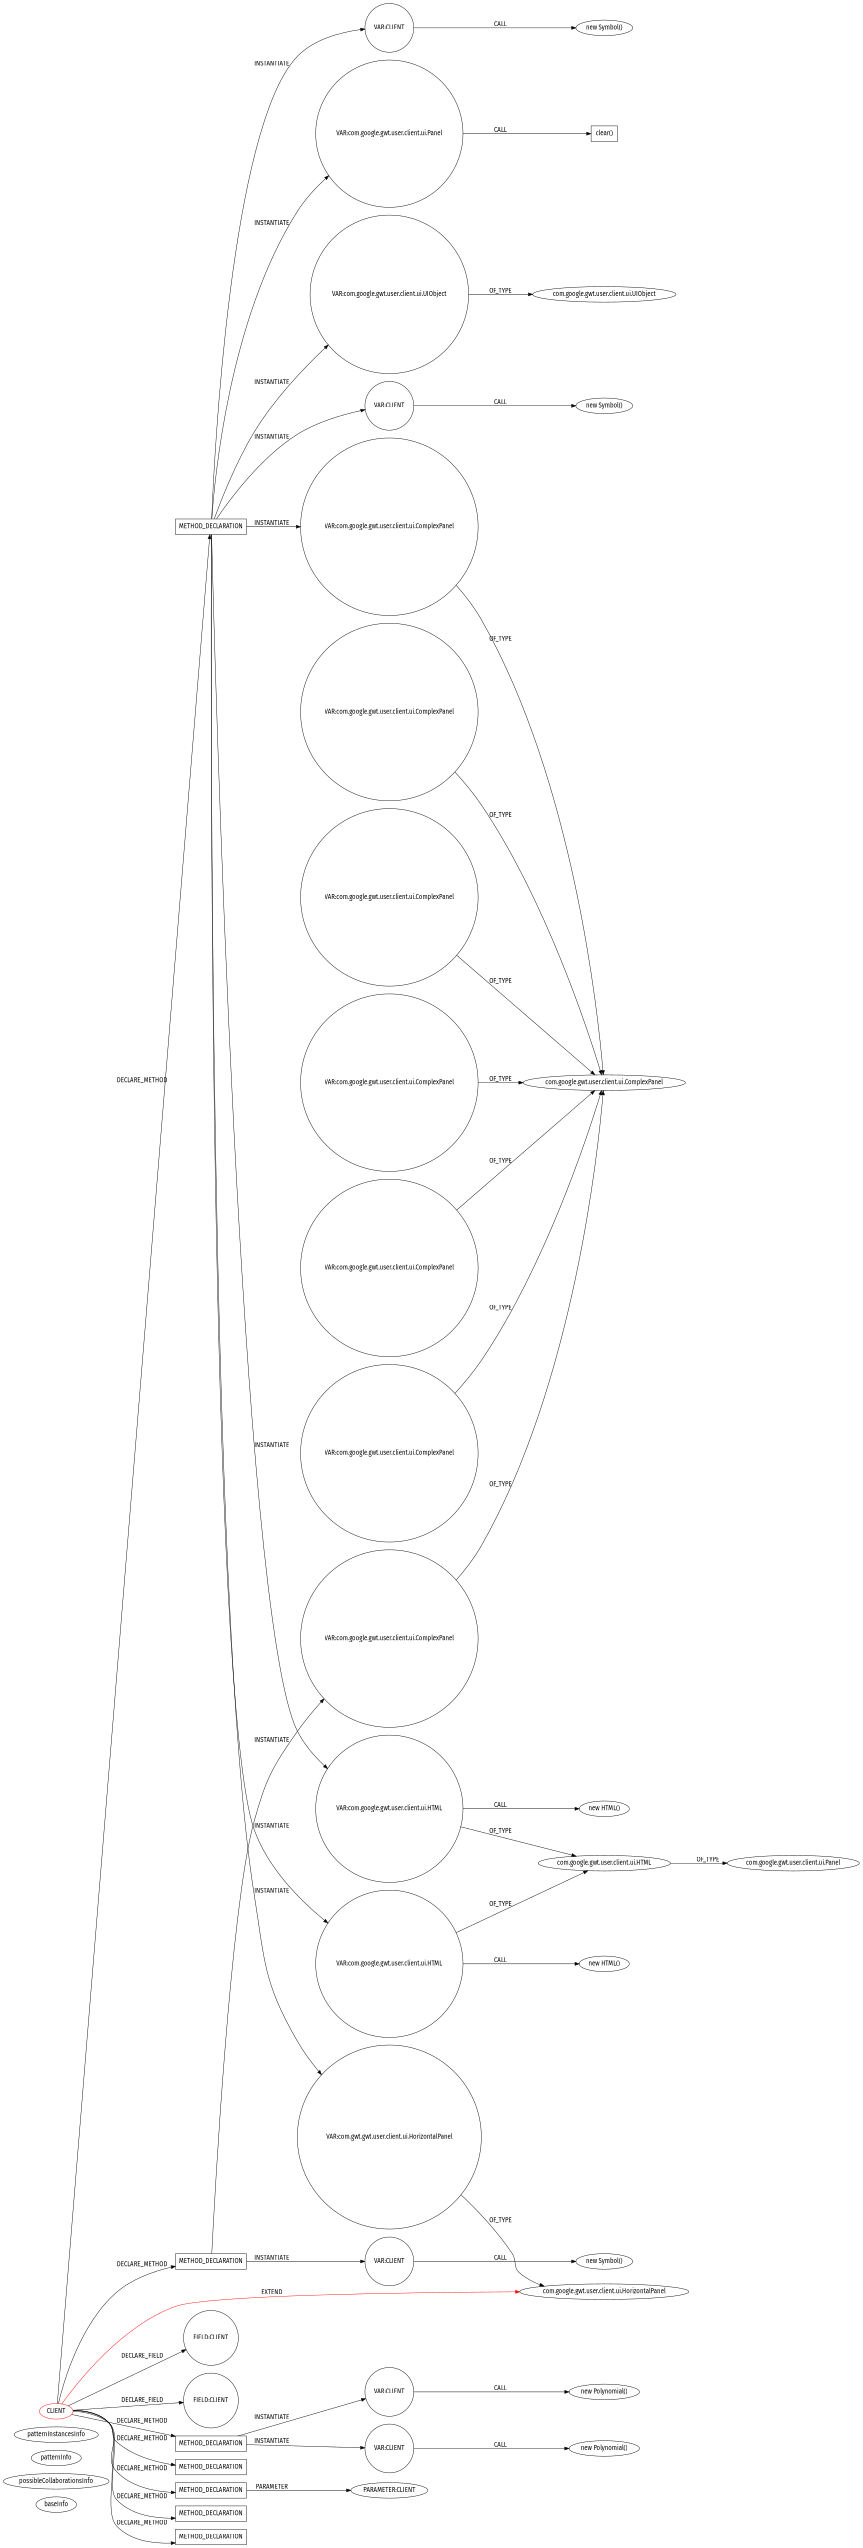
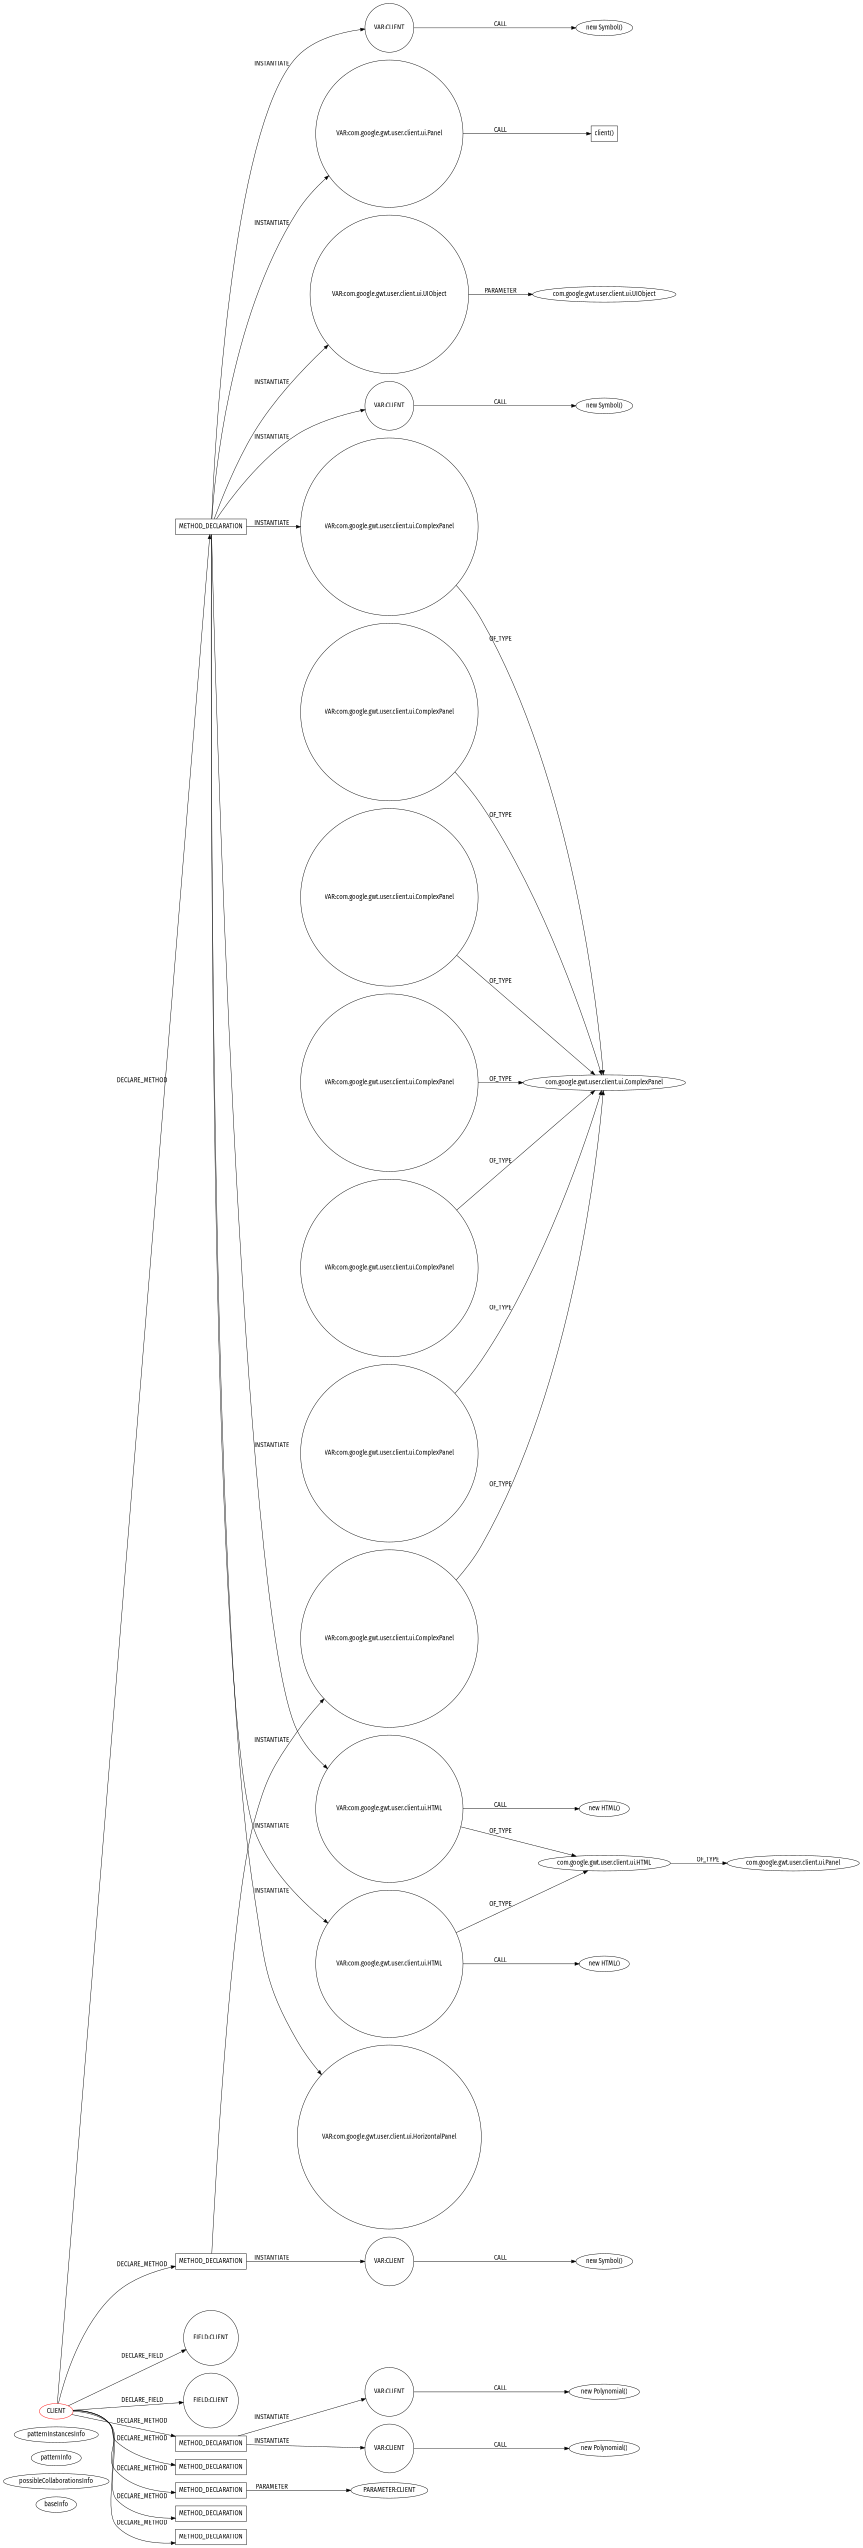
node "clear()": label "clear()" -> "client()"
edge "VAR:com.google.gwt.user.client.ui.UIObject" -> "com.google.gwt.user.client.ui.UIObject": label "OF_TYPE" -> "PARAMETER"
node "VAR:com.gwt.gwt.user.client.ui.HorizontalPanel": label "VAR:com.gwt.gwt.user.client.ui.HorizontalPanel" -> "VAR:com.google.gwt.user.client.ui.HorizontalPanel"
node "com.google.gwt.user.client.ui.HorizontalPanel": removed
